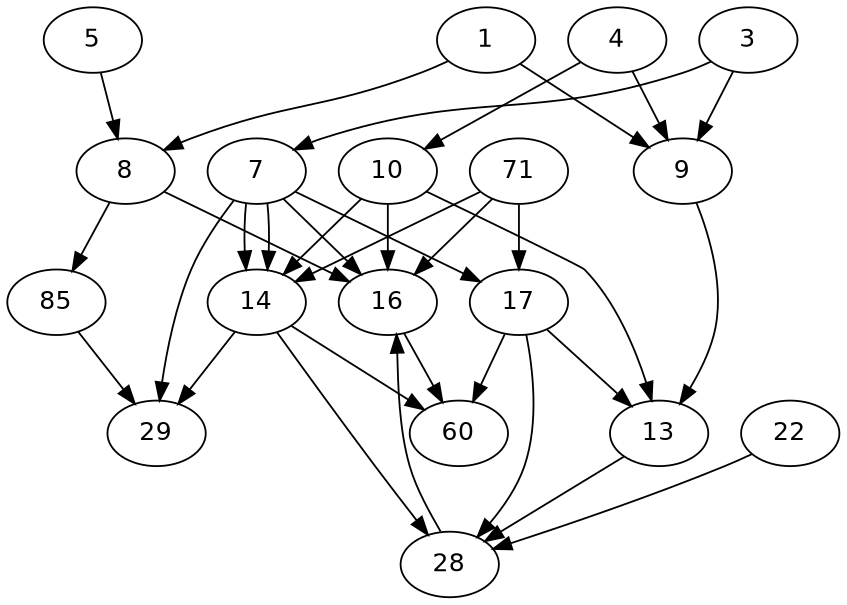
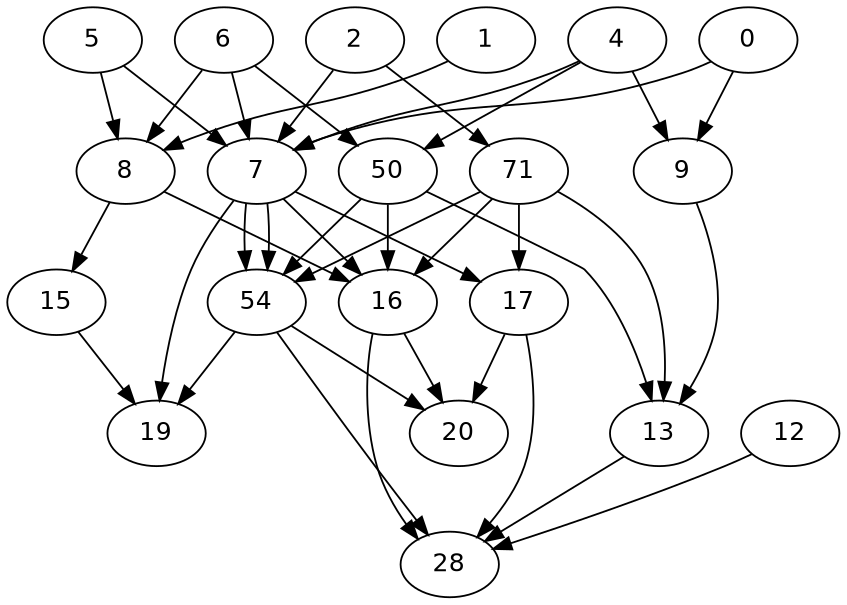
node "6": added
node "2": added
node "3": label "3" -> "0"
edge "4" -> "7": added
edge "5" -> "7": added
edge "1" -> "9": removed
node "10": label "10" -> "50"
node "85": label "85" -> "15"
node "14": label "14" -> "54"
edge "17" -> "13": now "71" -> "13"
node "29": label "29" -> "19"
node "60": label "60" -> "20"
node "22": label "22" -> "12"
edge "28" -> "16": reversed
